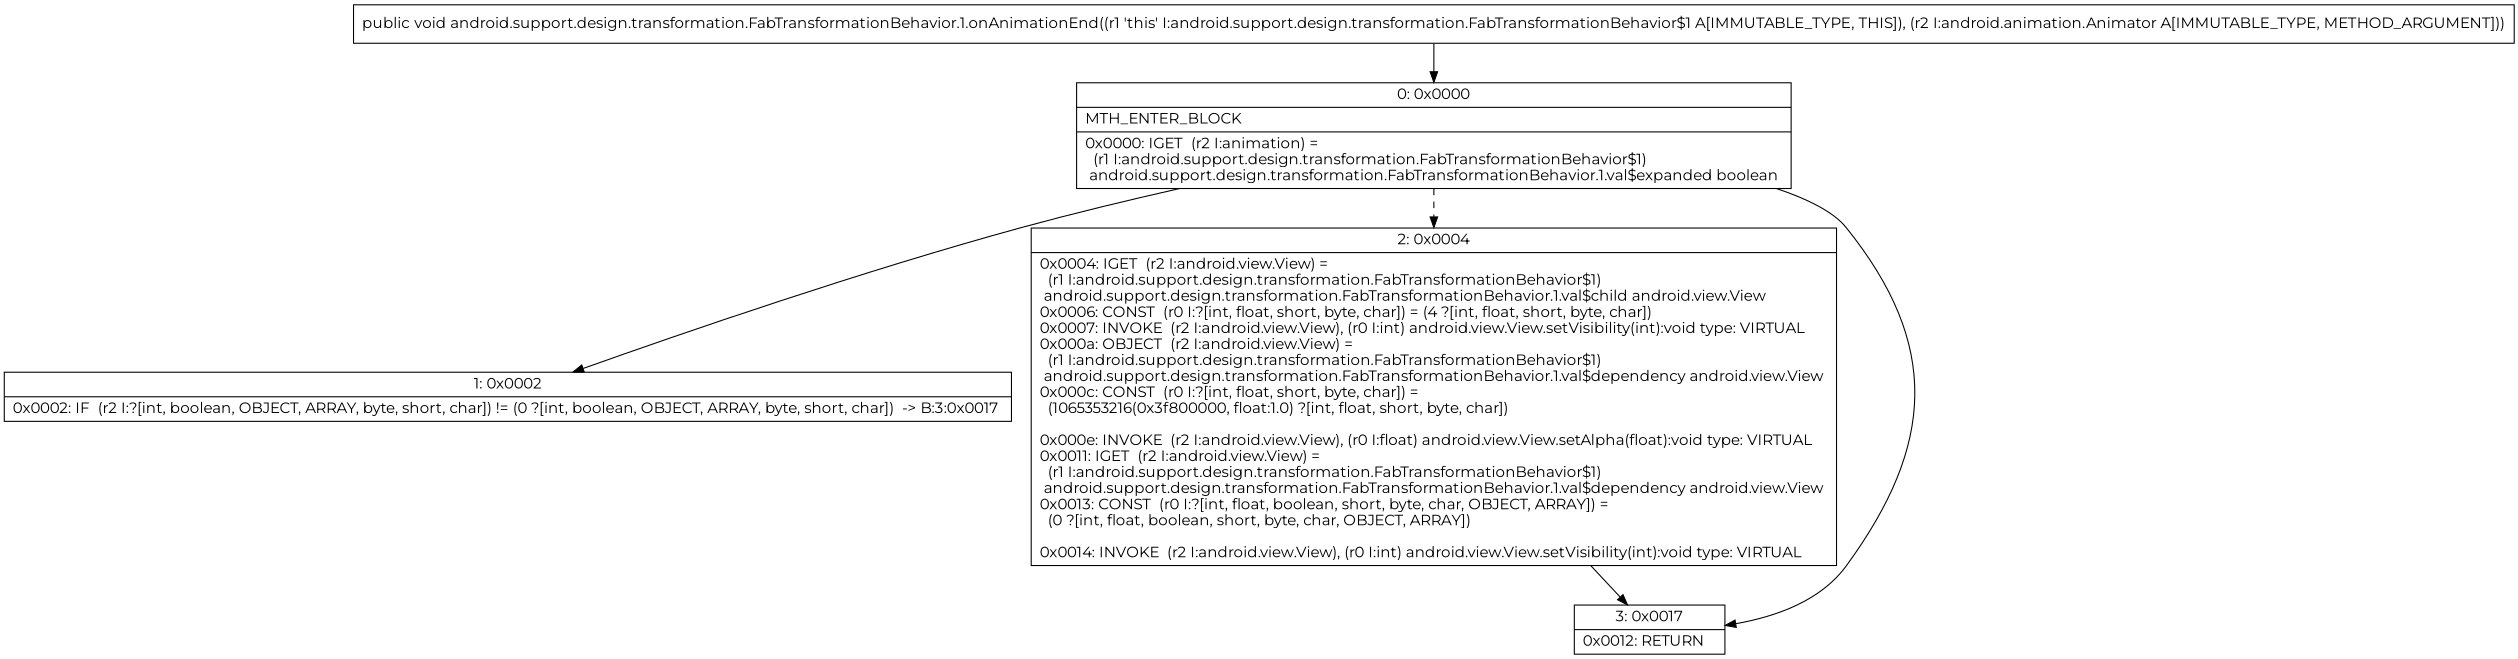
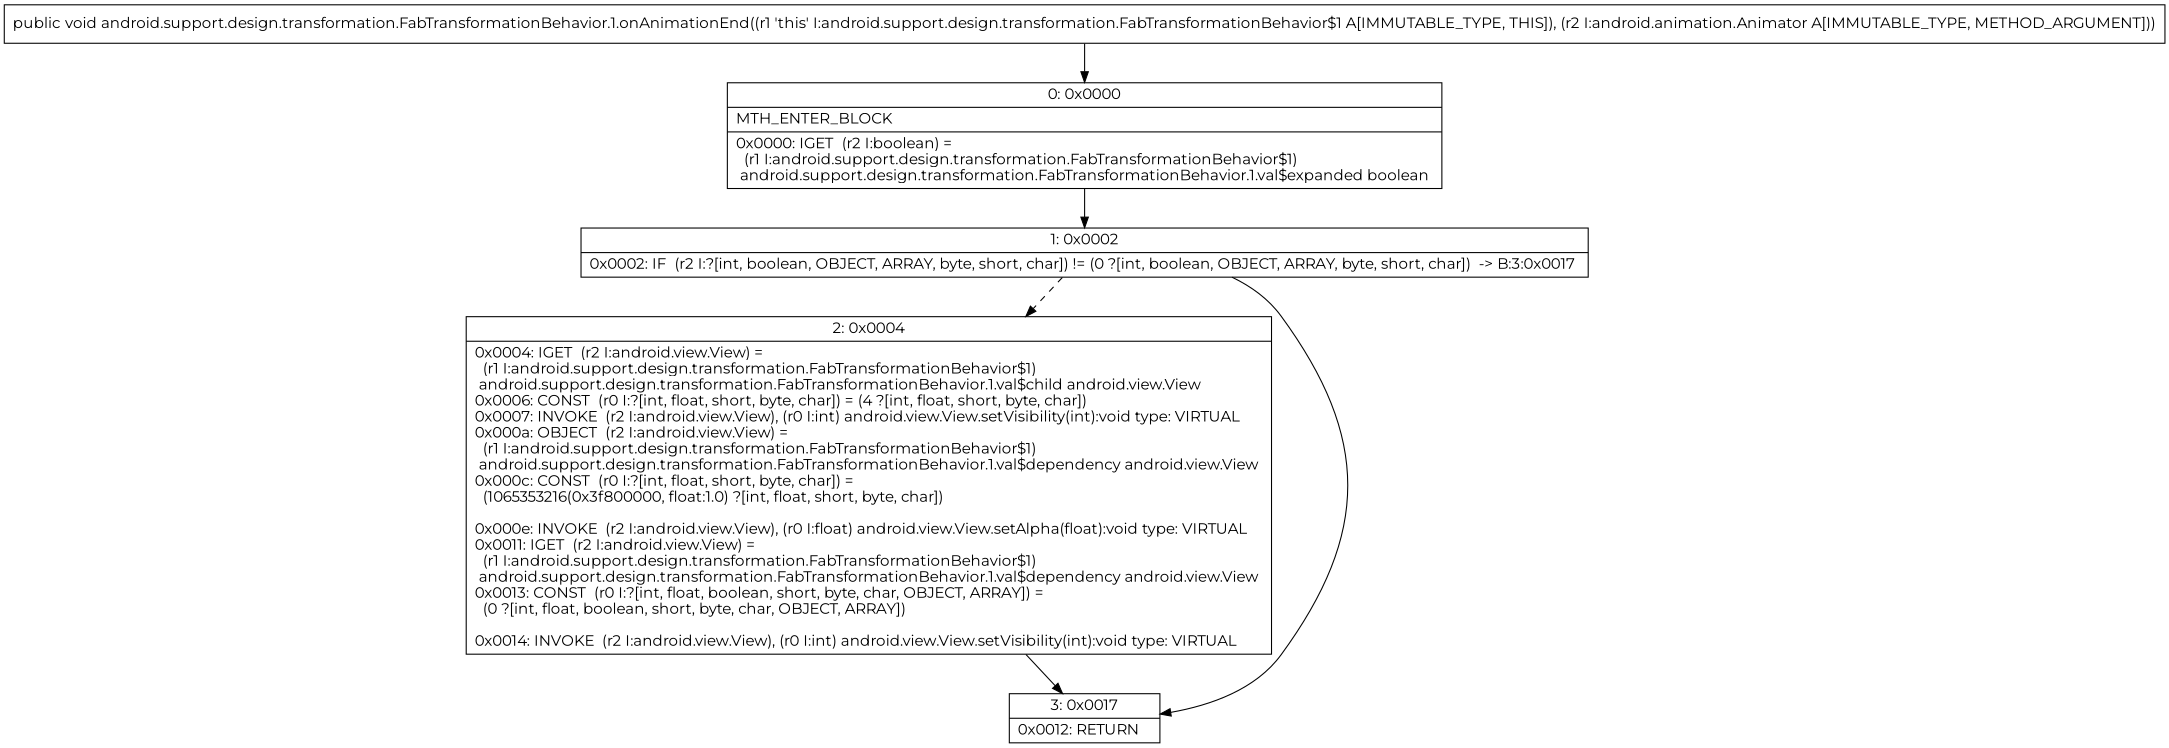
node "0: 0x0000": text "0x0000: IGET  (r2 I:animation) =" -> "0x0000: IGET  (r2 I:boolean) ="
edge "0: 0x0000" -> "2: 0x0004": now "1: 0x0002" -> "2: 0x0004"
edge "0: 0x0000" -> "3: 0x0017": now "1: 0x0002" -> "3: 0x0017"
